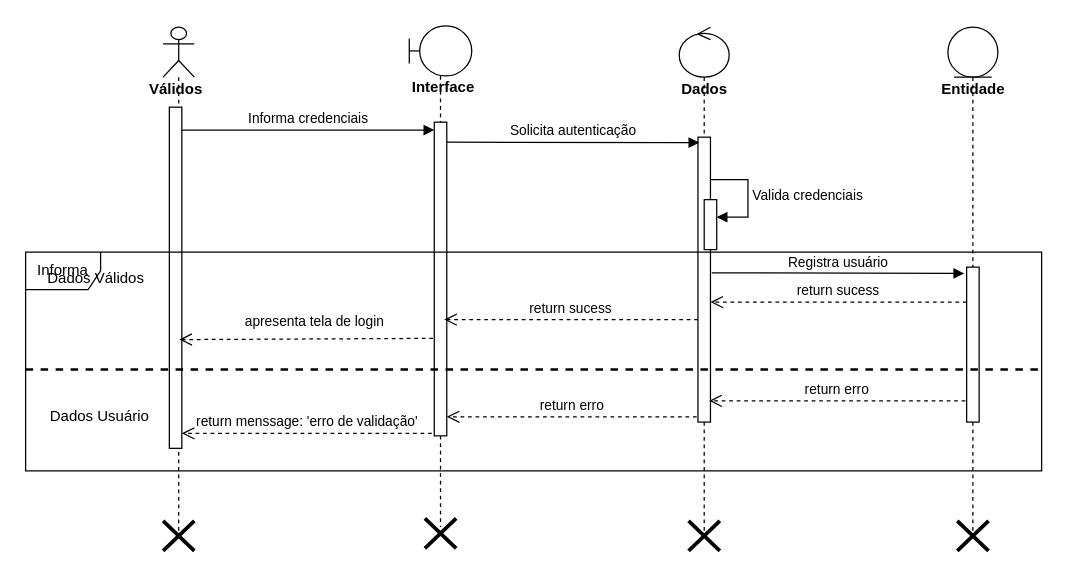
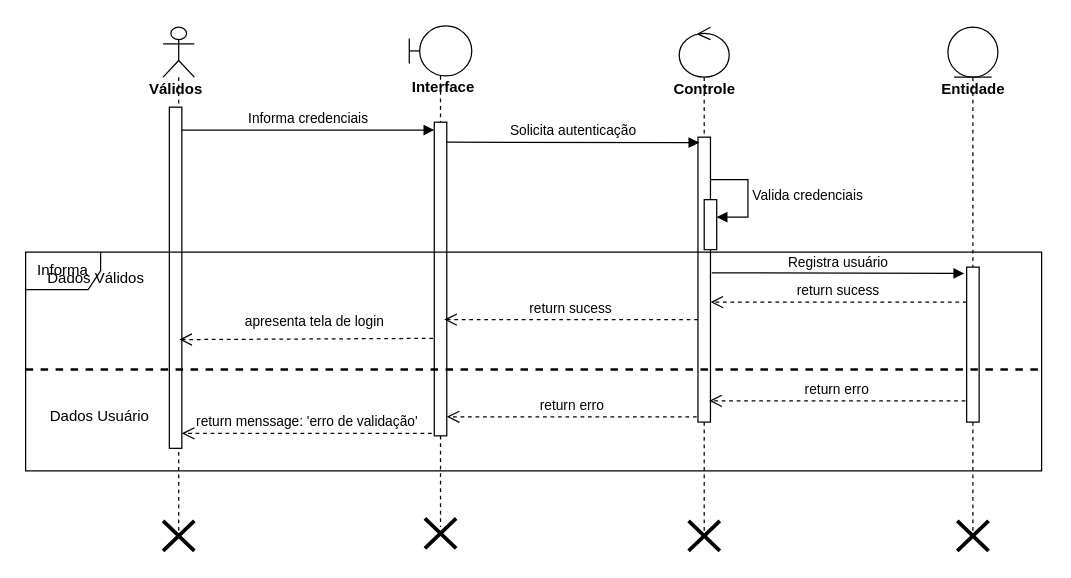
node "Dados": label "Dados" -> "Controle"
